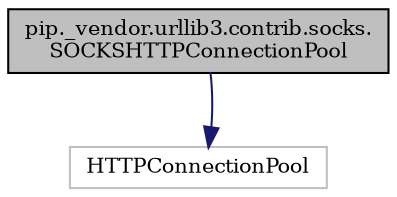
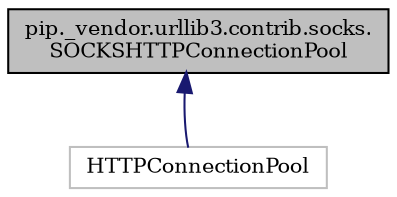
edge "pip._vendor.urllib3.contrib.socks. SOCKSHTTPConnectionPool" -> "HTTPConnectionPool": reversed
